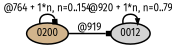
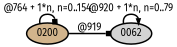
node "0012": label "0012" -> "0062"
